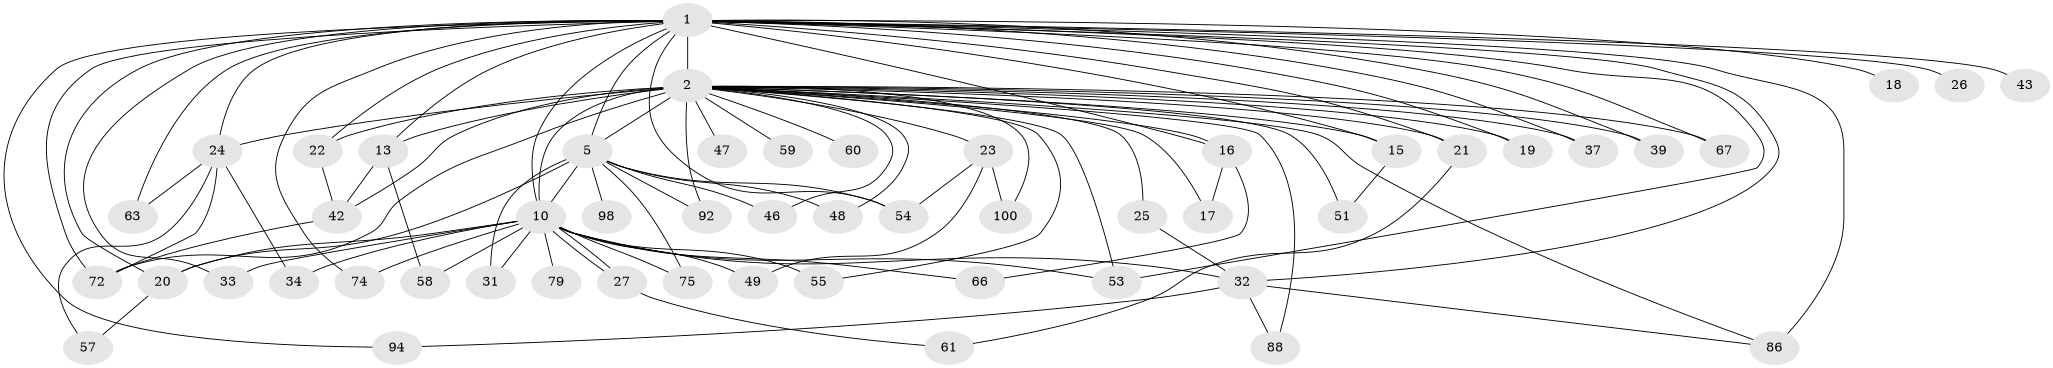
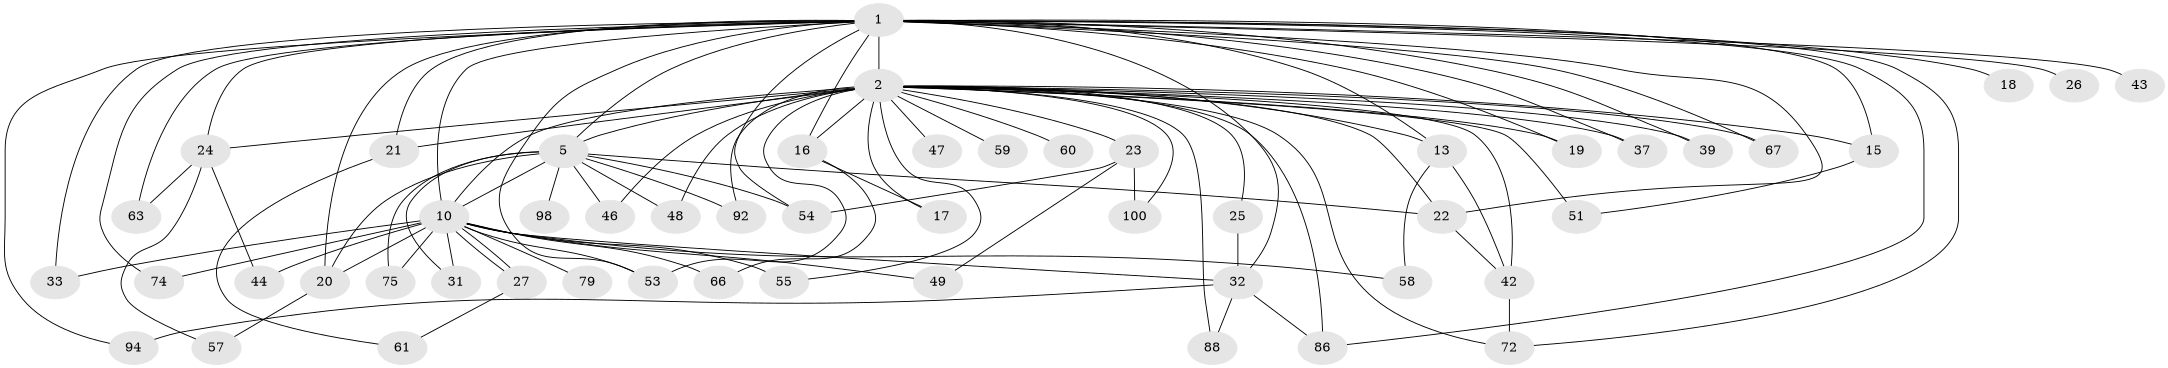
edge "5" -- "22": added
edge "24" -- "72": removed
node "34": label "34" -> "44"
